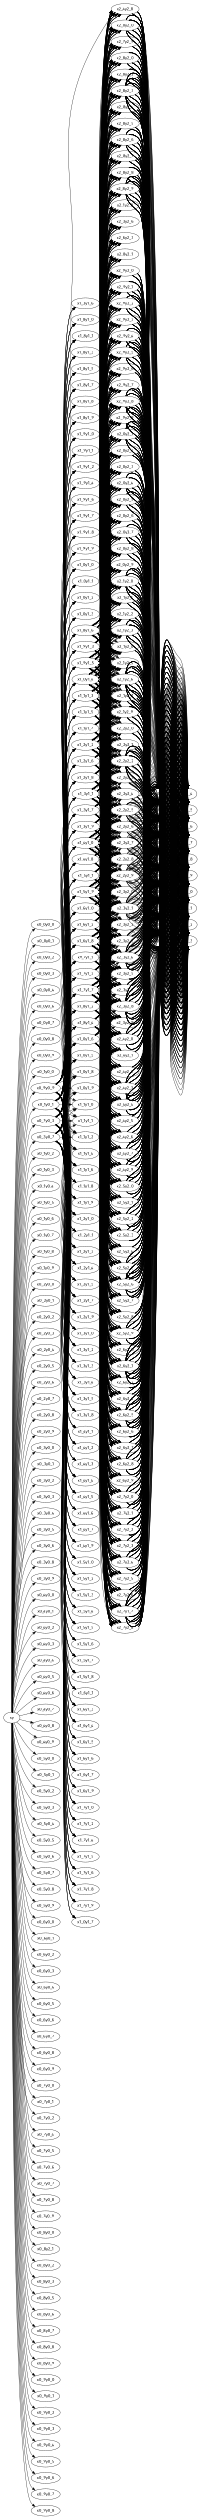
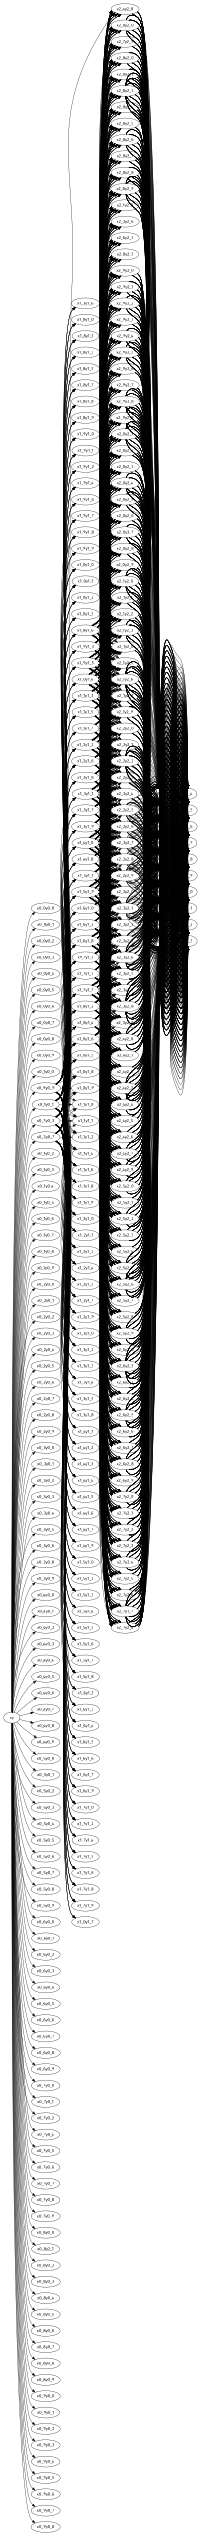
node "x0_0y0_5": added
node "x0_8y0_4": added
